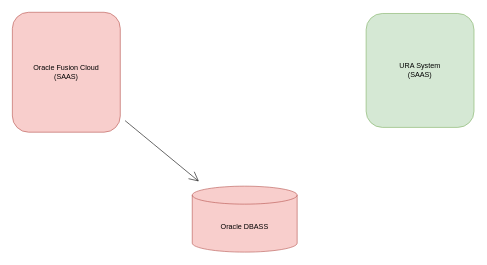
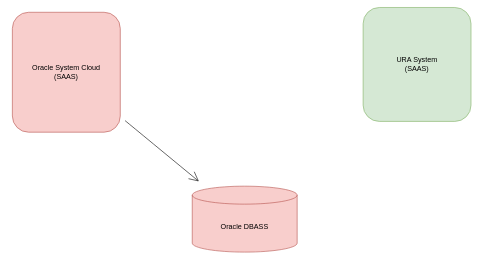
node "URA System (SAAS)": moved (420, 71) -> (417, 65)
node "Oracle Fusion Cloud (SAAS)": label "Oracle Fusion Cloud (SAAS)" -> "Oracle System Cloud (SAAS)"
